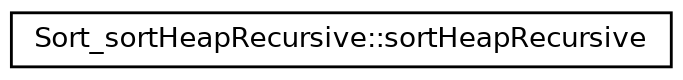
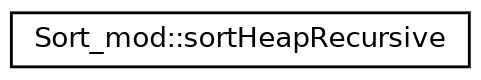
node "Sort_sortHeapRecursive::sortHeapRecursive": label "Sort_sortHeapRecursive::sortHeapRecursive" -> "Sort_mod::sortHeapRecursive"
